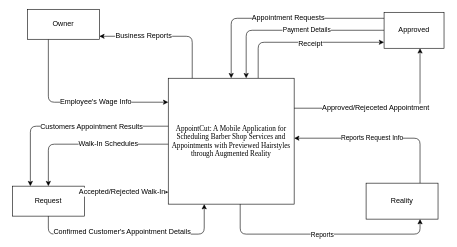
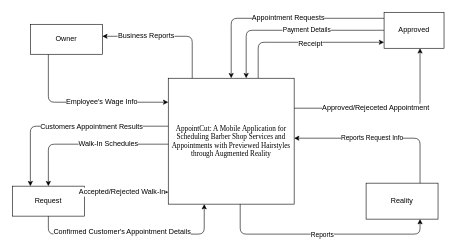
node "Owner": moved (63, 24) -> (66, 39)
